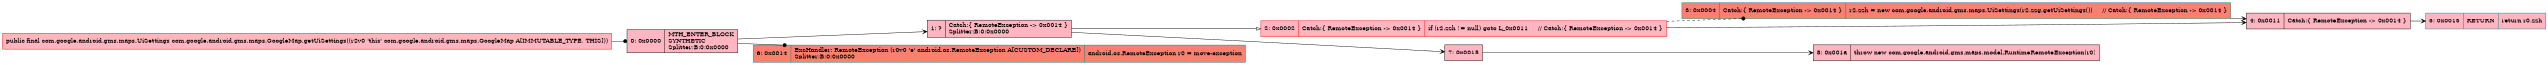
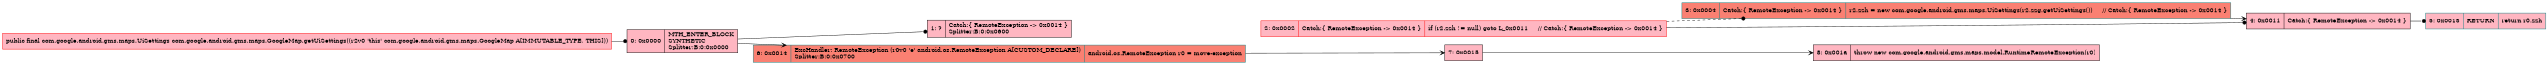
edge "4: 0x0011" -> "5: 0x0013": arrowhead vee -> dot
edge "2: 0x0002" -> "4: 0x0011": arrowhead vee -> dot
edge "1: ?" -> "2: 0x0002": removed
node "1: ?": text "Splitter:B:0:0x0000" -> "Splitter:B:0:0x0600"
edge "0: 0x0000" -> "1: ?": arrowhead vee -> dot
edge "1: ?" -> "7: 0x0015": now "6: 0x0014" -> "7: 0x0015"
edge "0: 0x0000" -> "6: 0x0014": arrowhead dot -> vee
node "6: 0x0014": text "Splitter:B:0:0x0000" -> "Splitter:B:0:0x0700"
